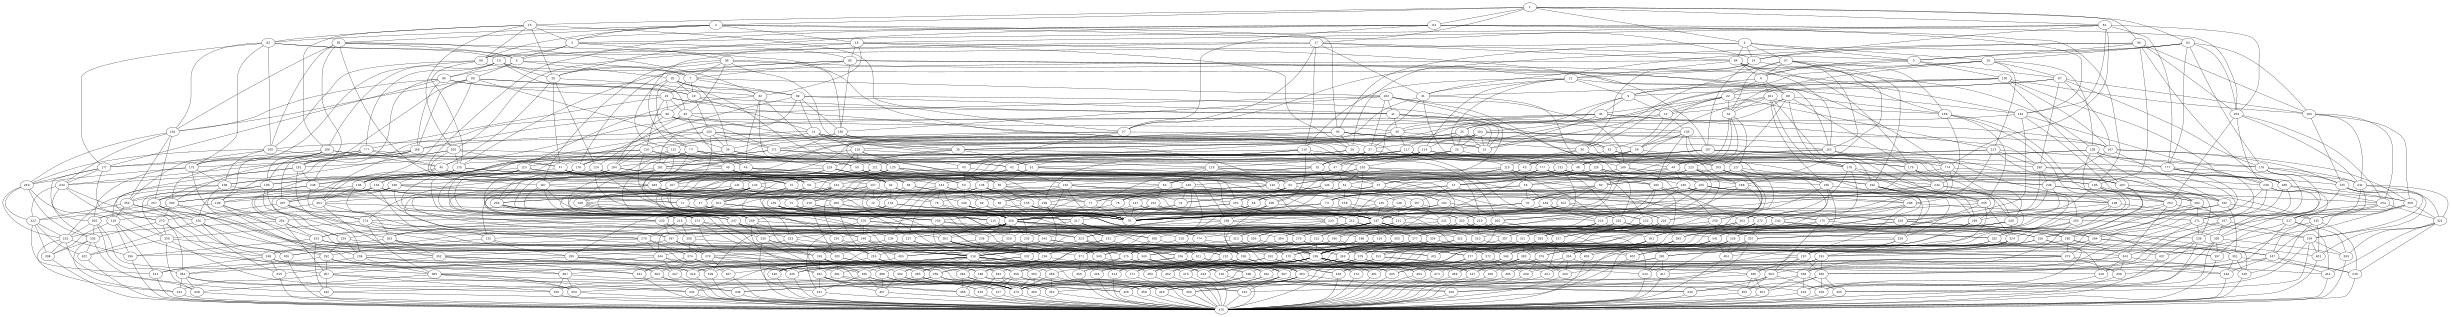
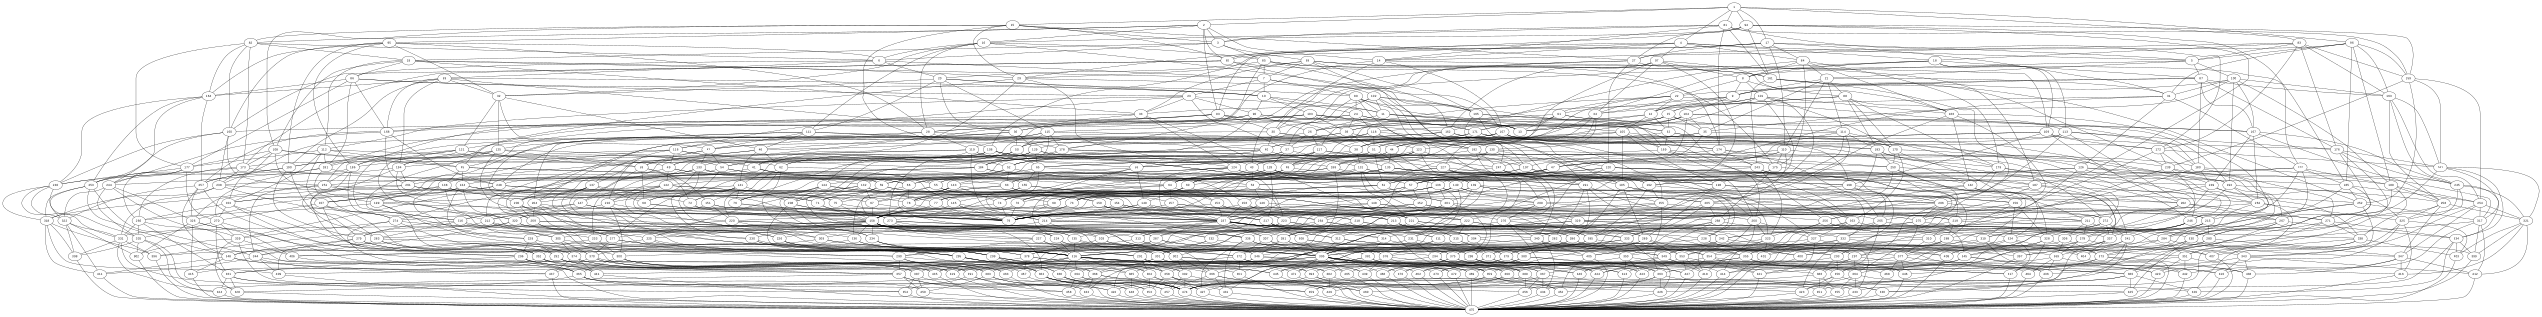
edge "155" -- "79": now "155" -- "78"
edge "66" -- "79": now "66" -- "78"
edge "385" -- "452": now "405" -- "452"
